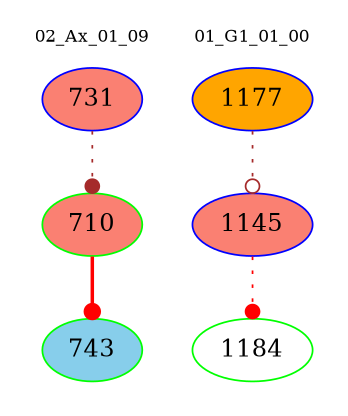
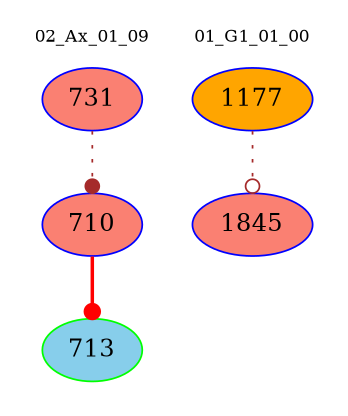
node "710": color green -> blue
node "1145": label "1145" -> "1845"
node "743": label "743" -> "713"
node "1184": removed
